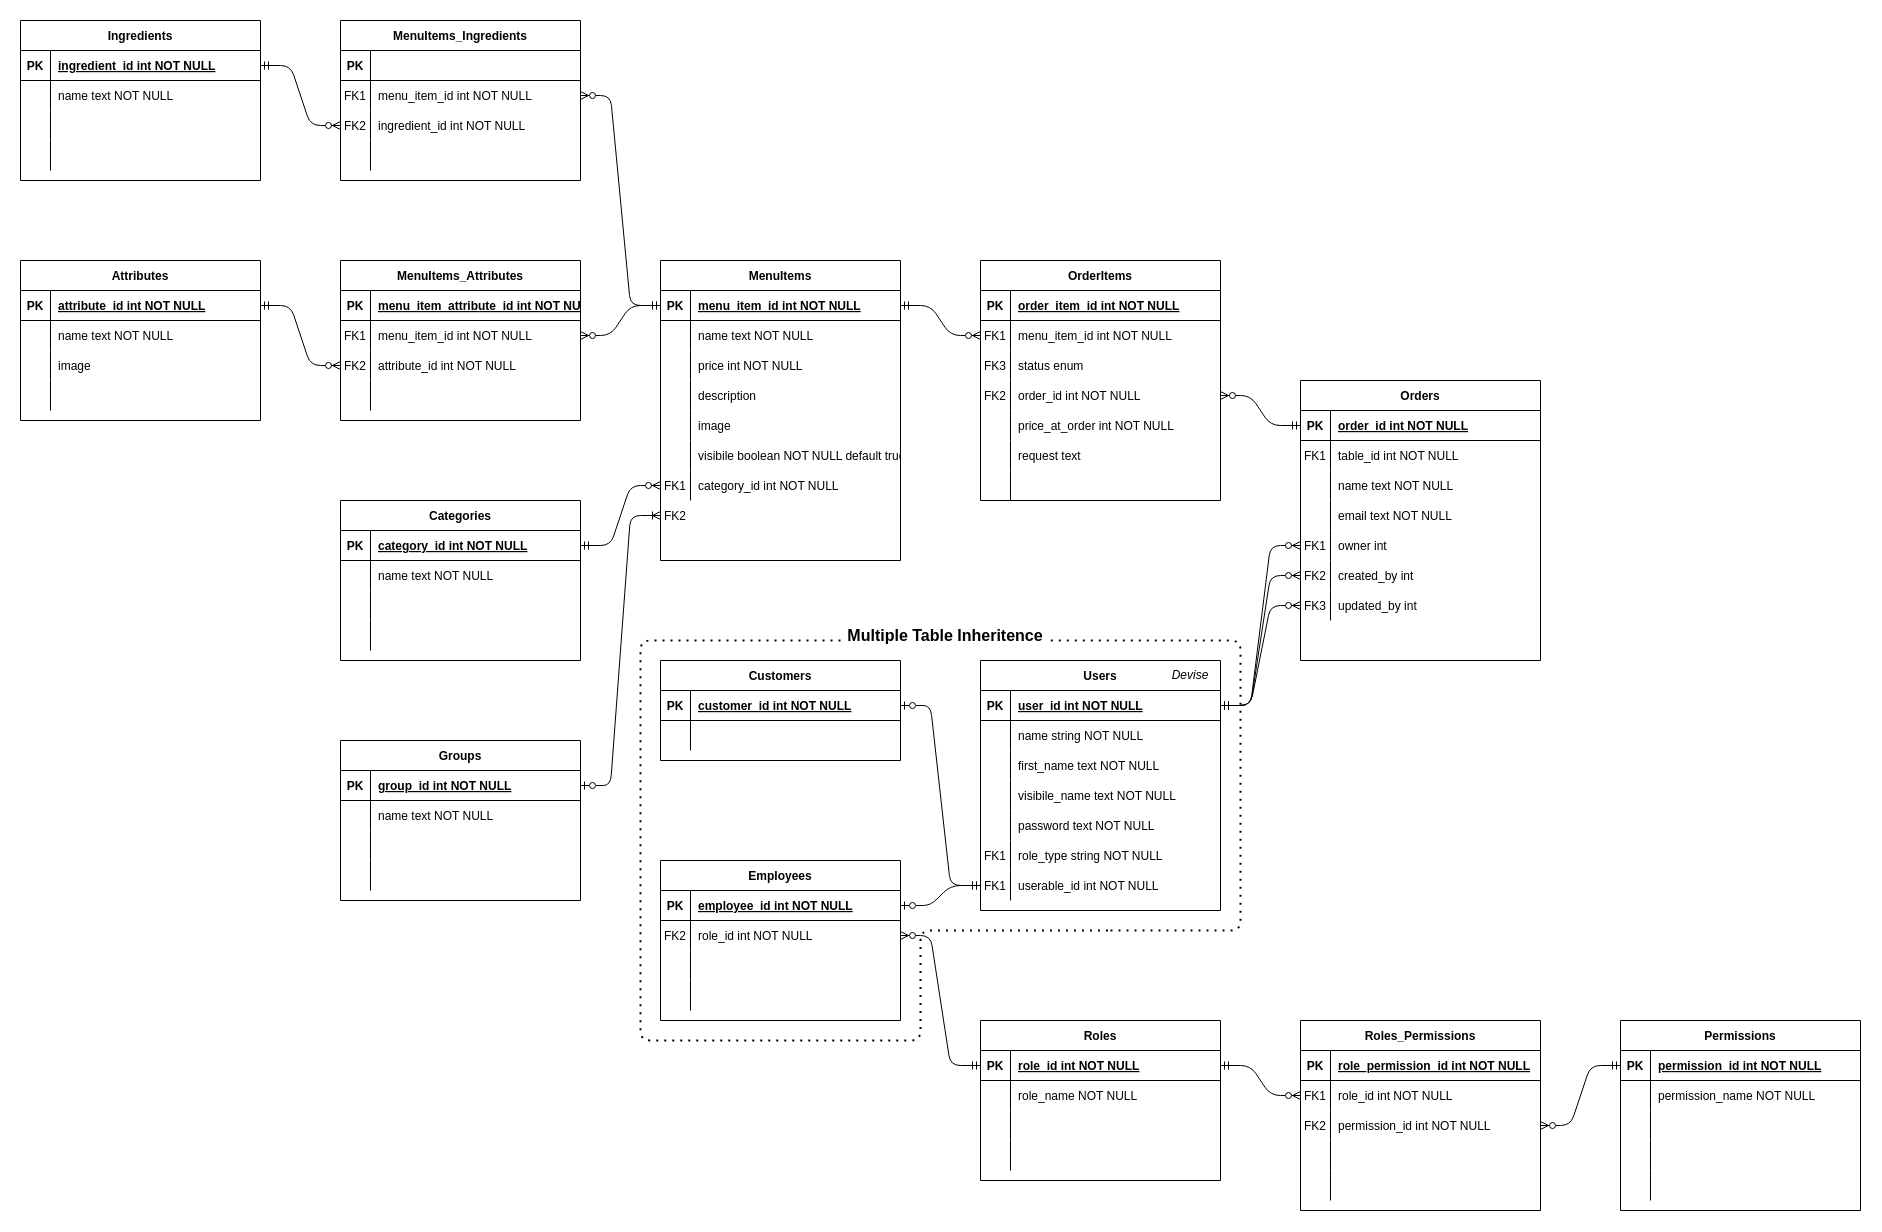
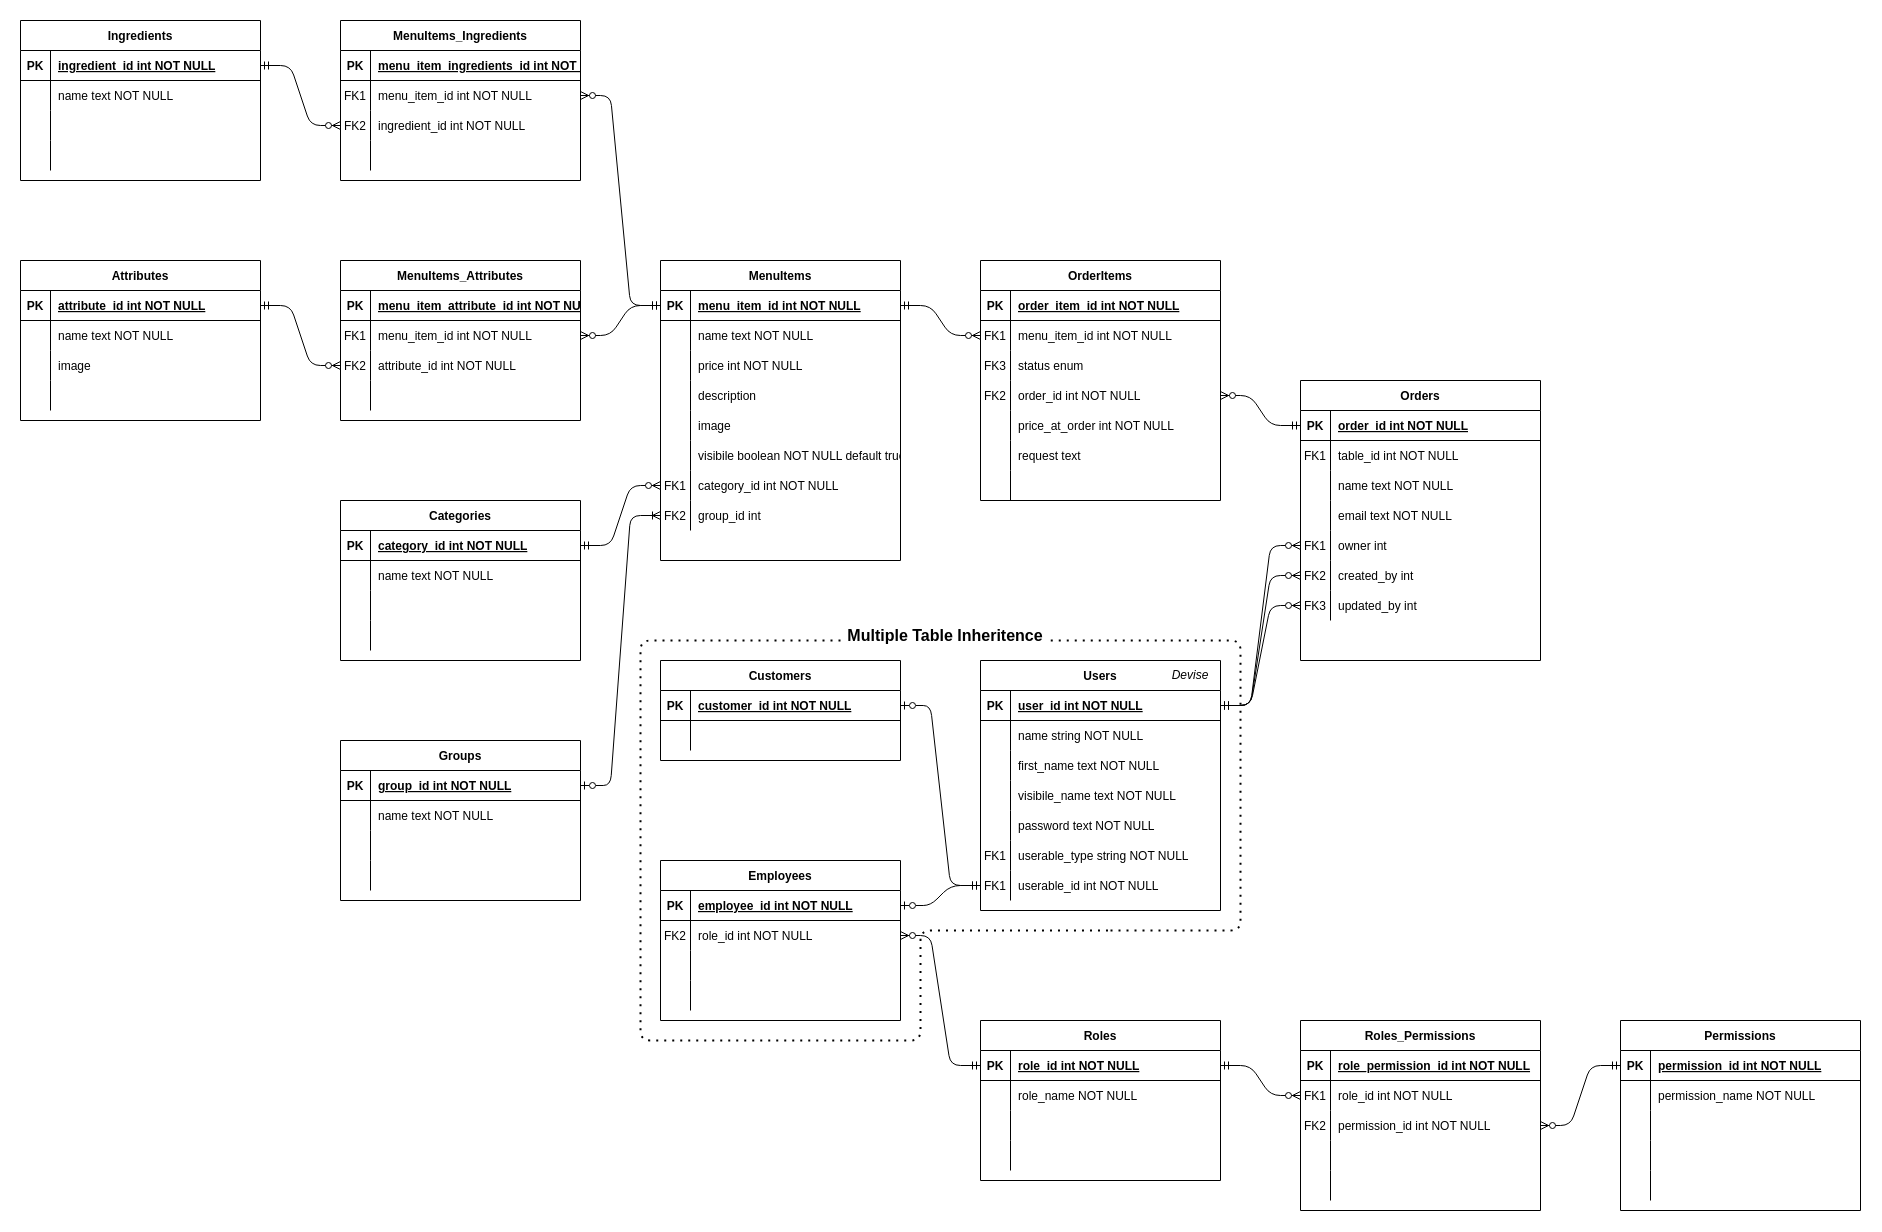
node "menu_item_ingredients_id int NOT NULL": added
node "group_id int": added
node "role_type string NOT NULL": label "role_type string NOT NULL" -> "userable_type string NOT NULL"
